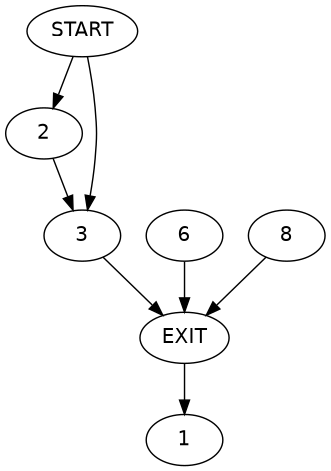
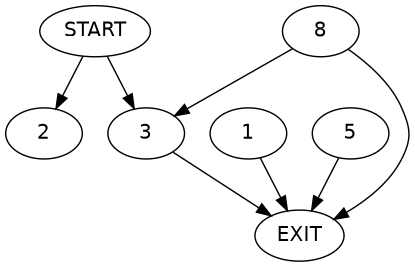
edge "2" -> "3": now "8" -> "3"
node "6": label "6" -> "5"
edge "EXIT" -> "1": reversed
